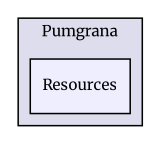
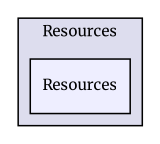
cluster "Pumgrana": label "Pumgrana" -> "Resources"
